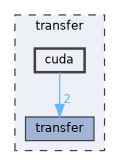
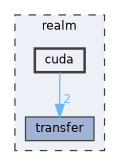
cluster "transfer": label "transfer" -> "realm"
